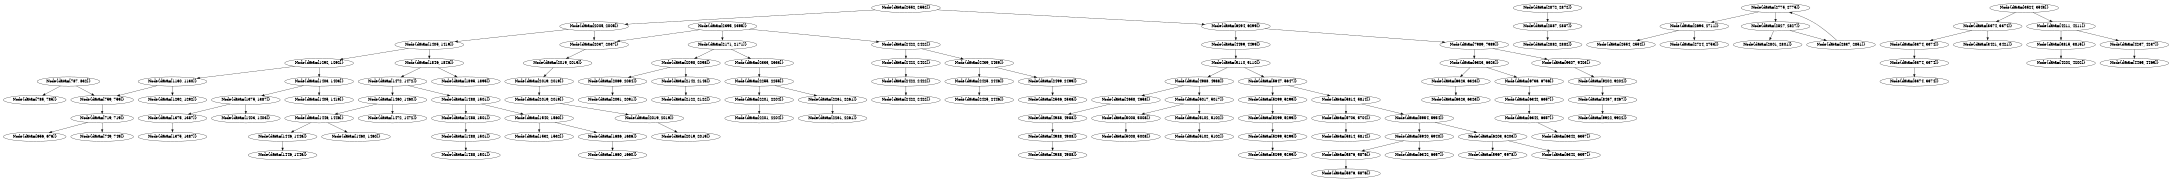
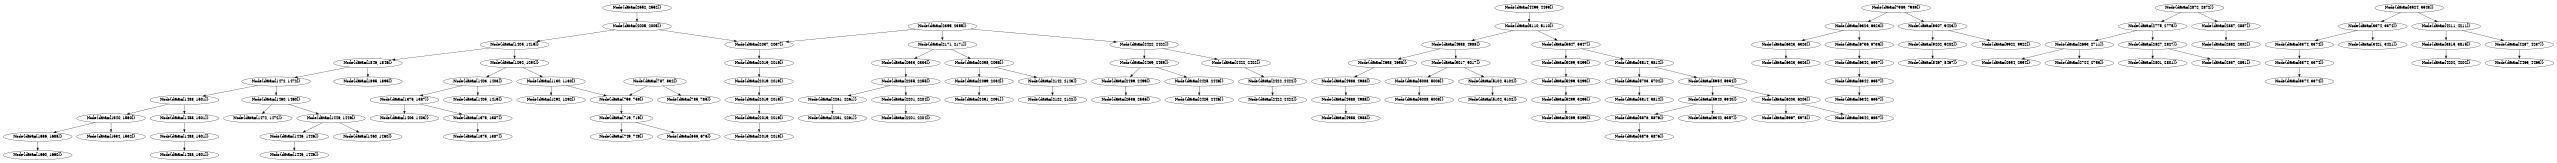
edge "Node{data=[2837, 2851]}" -> "Node{data=[2775, 2775]}": now "Node{data=[2872, 2872]}" -> "Node{data=[2775, 2775]}"
node "Node{data=[6294, 6299]}": removed
edge "Node{data=[8467, 8467]}" -> "Node{data=[9922, 9922]}": now "Node{data=[9307, 9423]}" -> "Node{data=[9922, 9922]}"
